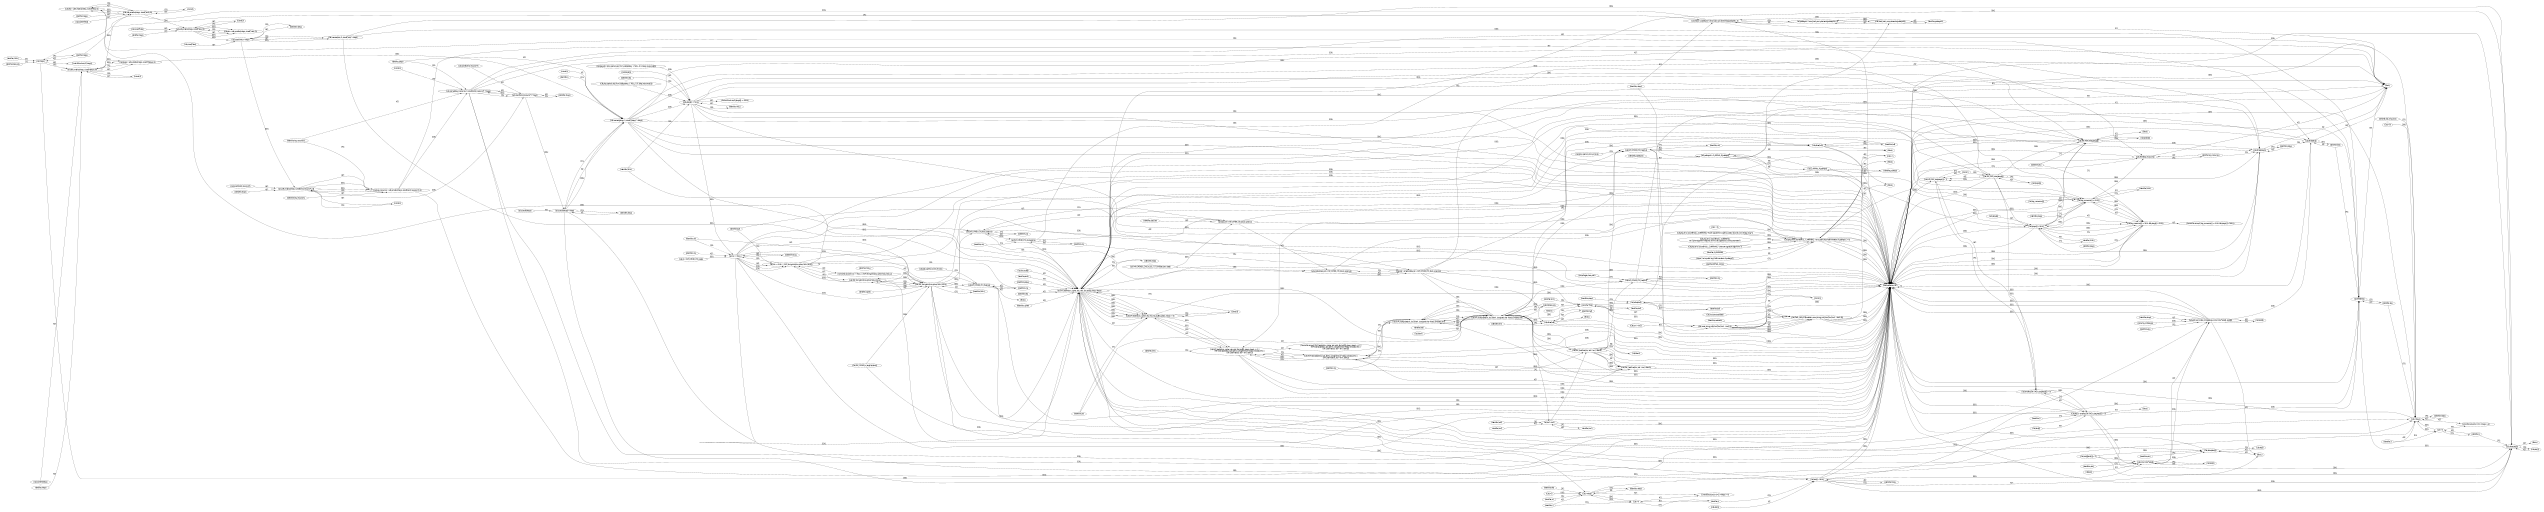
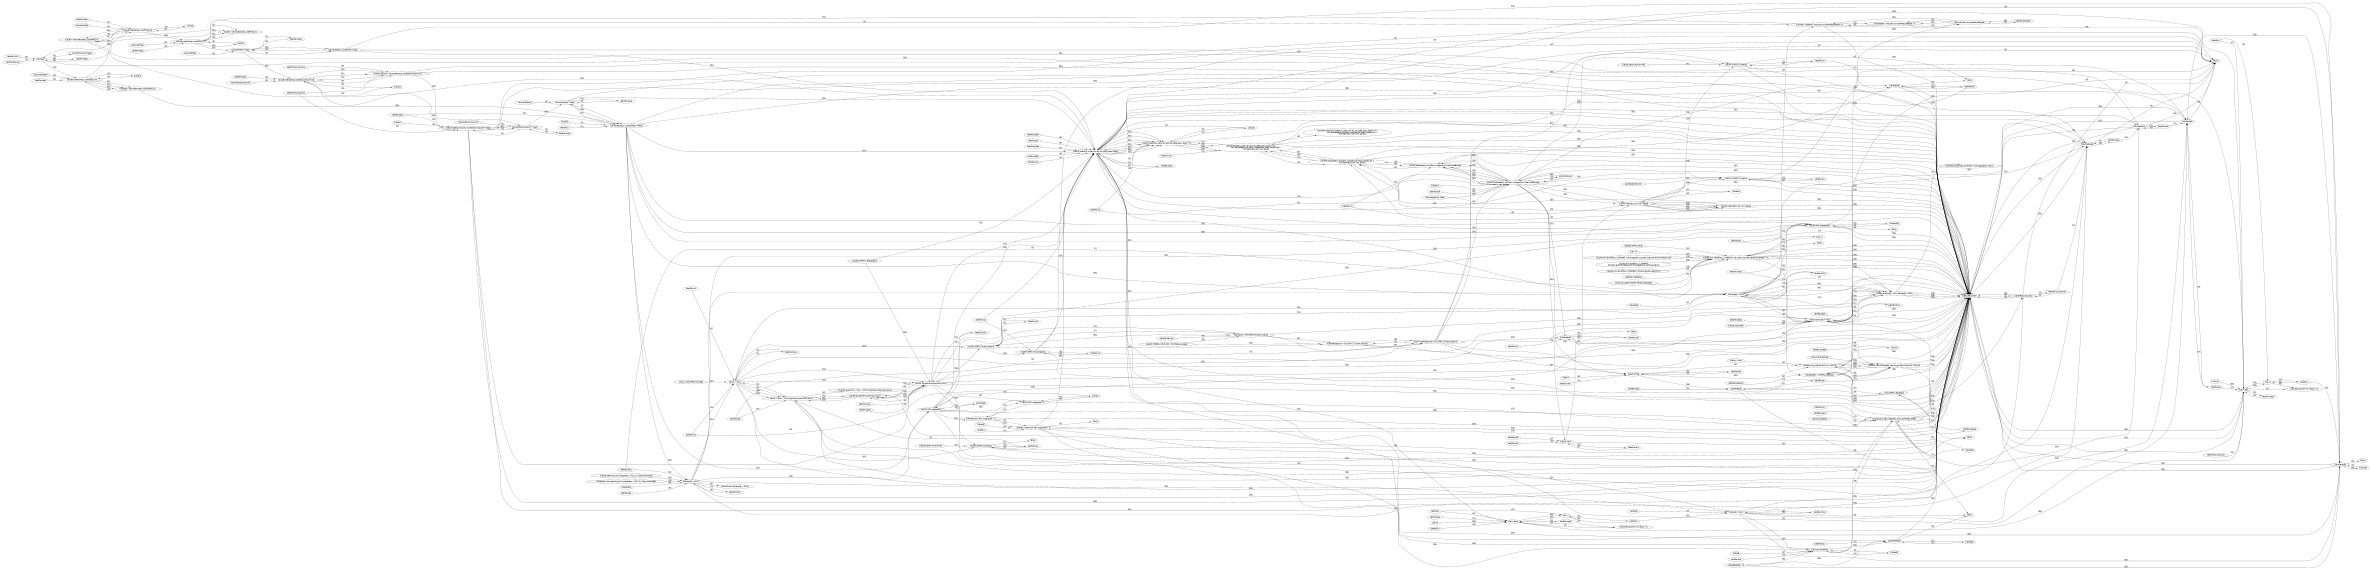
node "(Call,(unsigned char *)data)": added
edge "(MethodReturn,RET)" -> "(Call,EVP_PKEY_size(pkeys[i]) + 1)": reversed
edge "(Call,eks[i] = emalloc(EVP_PKEY_size(pkeys[i]) + 1))" -> "(Call,emalloc(EVP_PKEY_size(pkeys[i]) + 1))": removed, label "CFG:"
